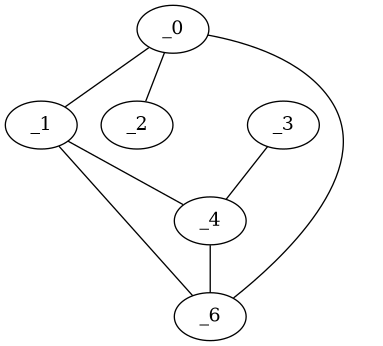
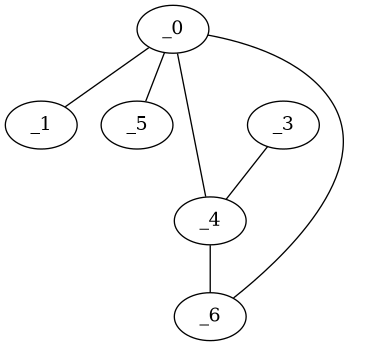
node "_2": label "_2" -> "_5"
edge "_1" -- "_4": now "_0" -- "_4"
edge "_1" -- "_6": removed
